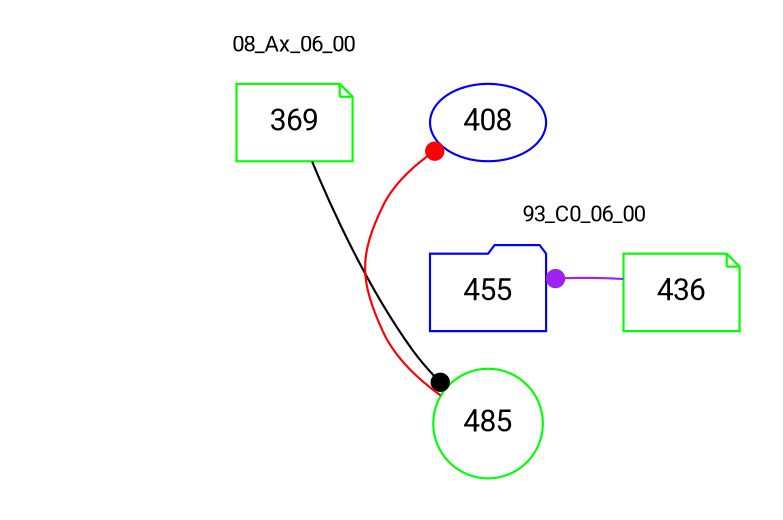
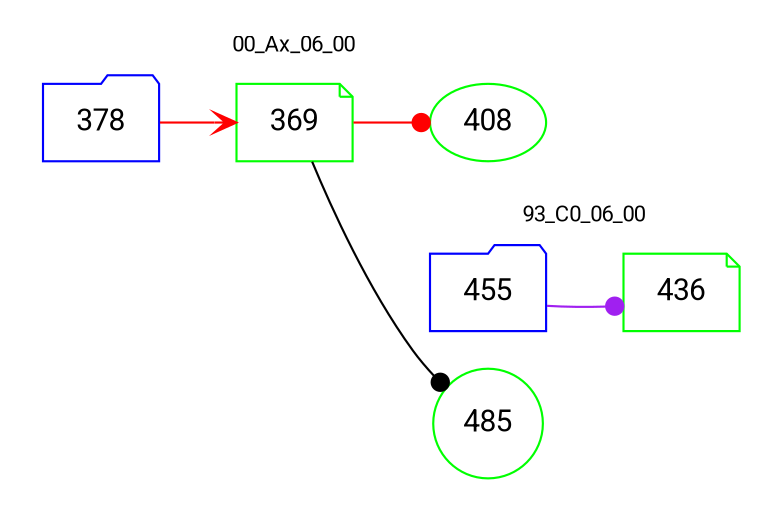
cluster "08_Ax_06_00": label "08_Ax_06_00" -> "00_Ax_06_00"
node "378": added
node "408": color blue -> green
edge "485" -> "408": now "369" -> "408"
edge "436" -> "455": reversed
